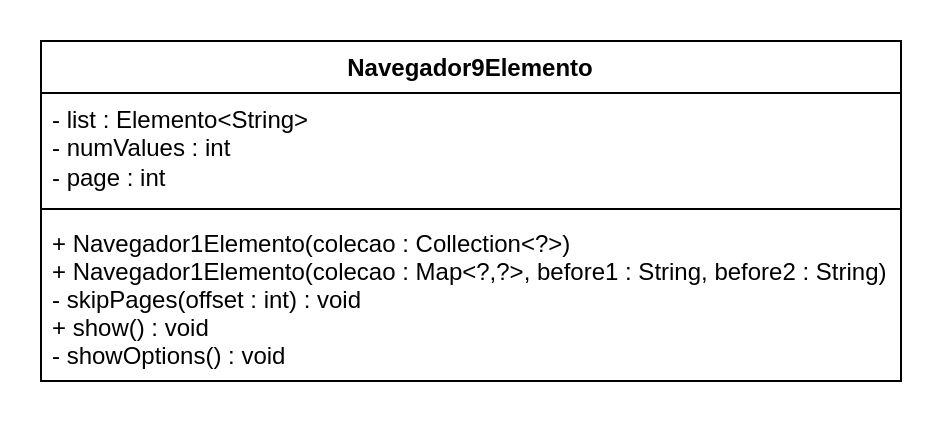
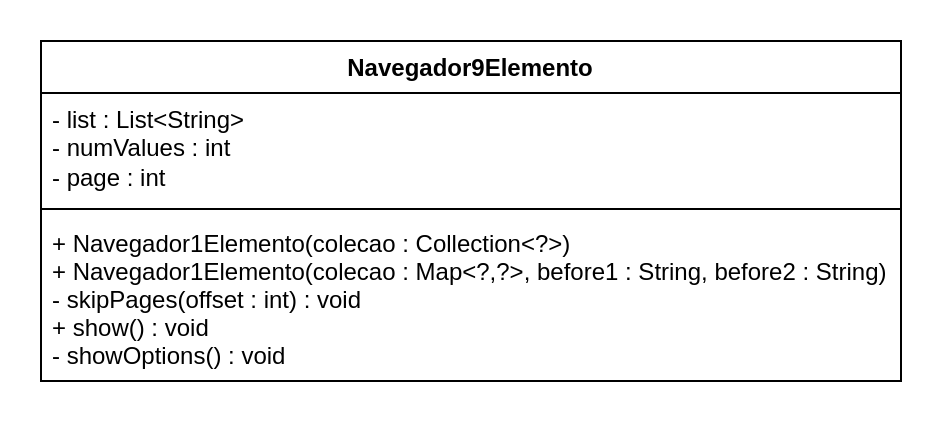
node "- list : Elemento<String> - numValues : int - page : int": label "- list : Elemento<String> - numValues : int - page : int" -> "- list : List<String> - numValues : int - page : int"
